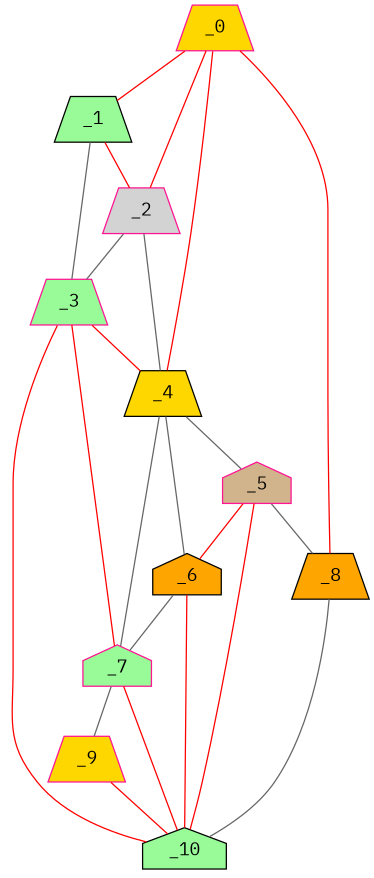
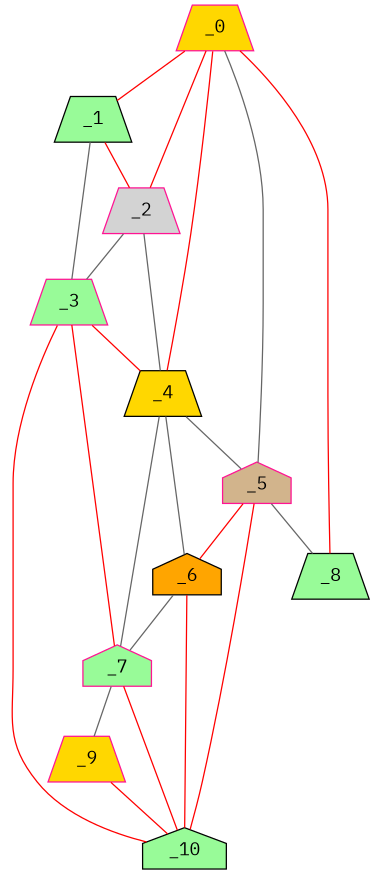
edge "_0" -- "_5": added
node "_8": fillcolor orange -> palegreen
edge "_8" -- "_10": removed
